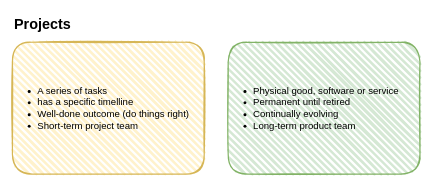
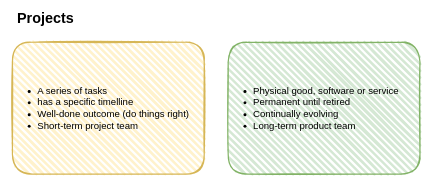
node "Projects": moved (42, 24) -> (45, 18)
